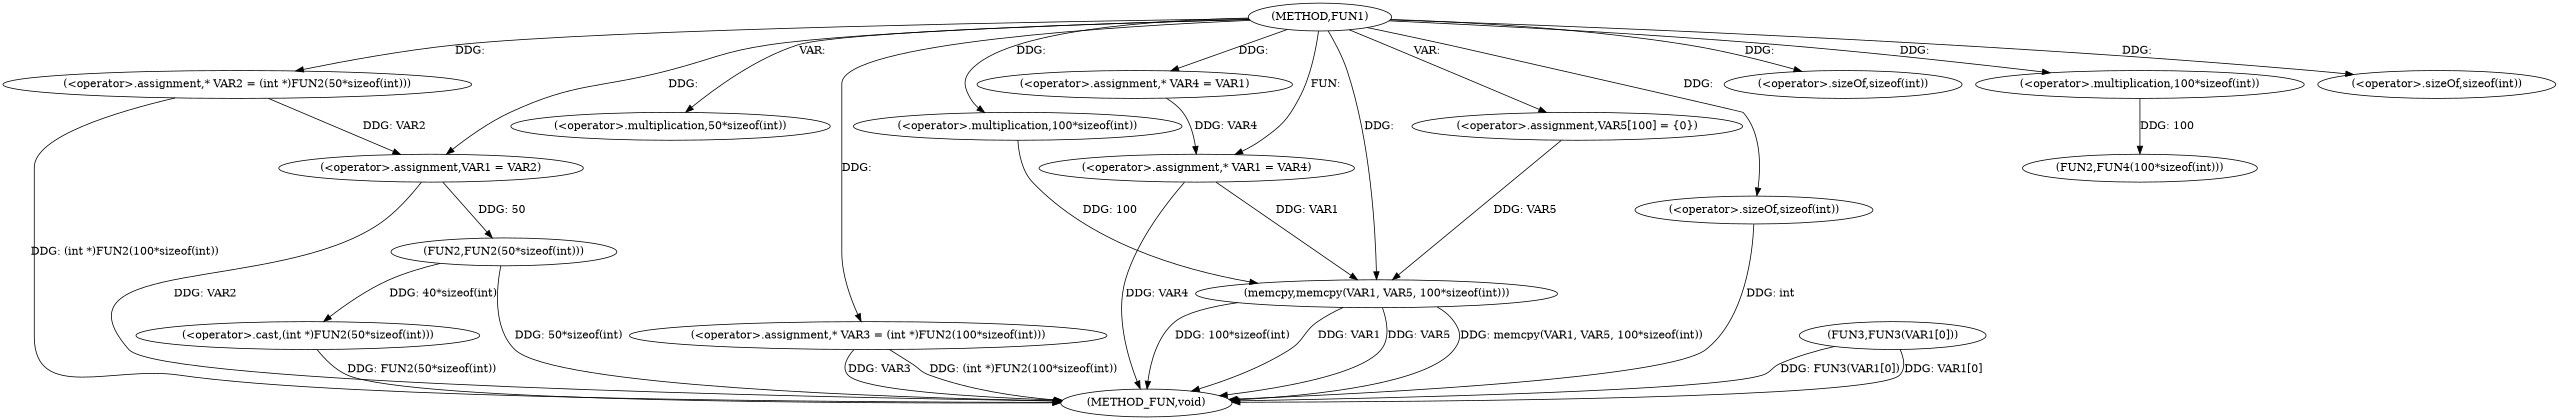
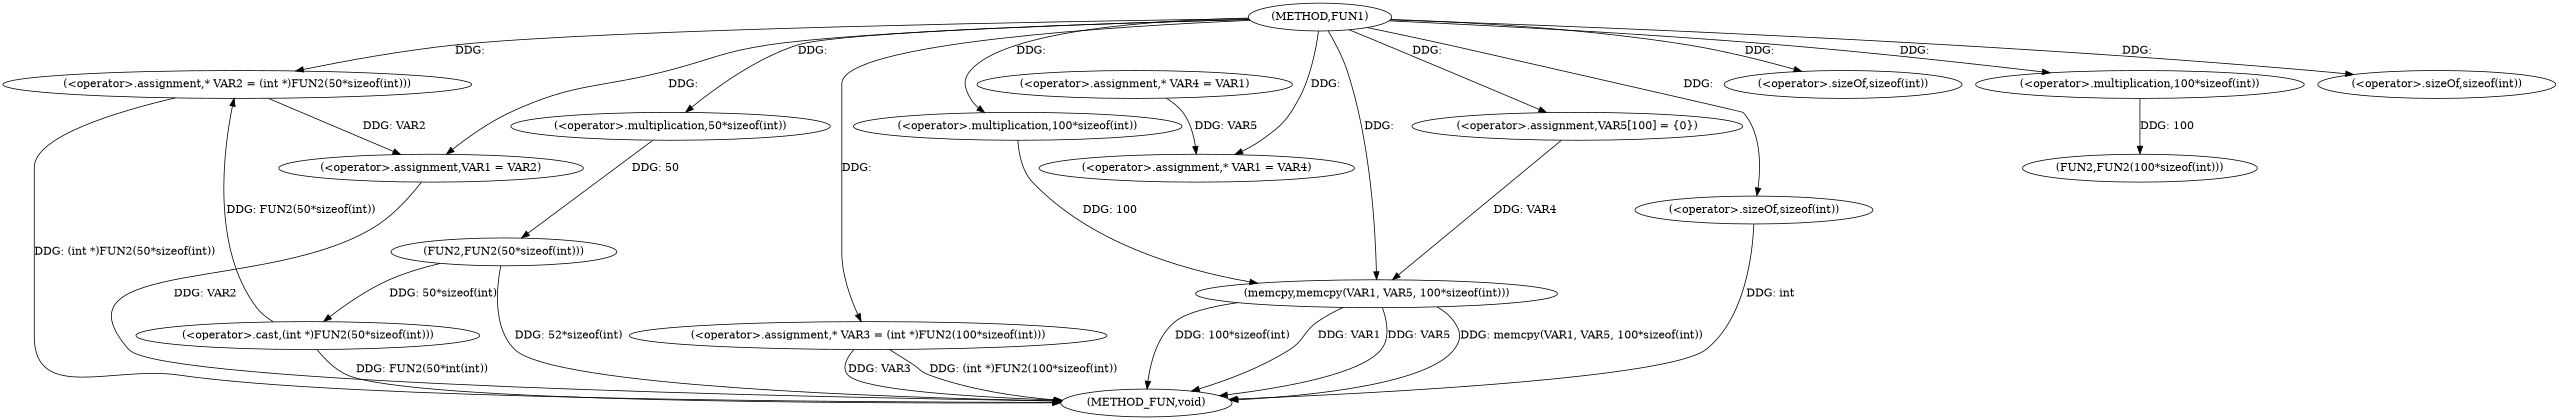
edge "(METHOD,FUN1)" -> "(<operator>.assignment,* VAR4 = VAR1)": removed, label "DDG:"
edge "(METHOD,FUN1)" -> "(<operator>.multiplication,50*sizeof(int))": label "VAR: " -> "DDG: "
edge "(METHOD,FUN1)" -> "(<operator>.assignment,VAR5[100] = {0})": label "VAR: " -> "DDG: "
edge "(METHOD,FUN1)" -> "(<operator>.assignment,* VAR1 = VAR4)": label "FUN: " -> "DDG: "
edge "(<operator>.assignment,* VAR4 = VAR1)" -> "(<operator>.assignment,* VAR1 = VAR4)": label "DDG: VAR4" -> "DDG: VAR5"
node "(FUN2,FUN4(100*sizeof(int)))": label "(FUN2,FUN4(100*sizeof(int)))" -> "(FUN2,FUN2(100*sizeof(int)))"
edge "(<operator>.assignment,VAR1 = VAR2)" -> "(FUN2,FUN2(50*sizeof(int)))": now "(<operator>.multiplication,50*sizeof(int))" -> "(FUN2,FUN2(50*sizeof(int)))"
edge "(<operator>.assignment,VAR5[100] = {0})" -> "(memcpy,memcpy(VAR1, VAR5, 100*sizeof(int)))": label "DDG: VAR5" -> "DDG: VAR4"
edge "(<operator>.cast,(int *)FUN2(50*sizeof(int)))" -> "(<operator>.assignment,* VAR2 = (int *)FUN2(50*sizeof(int)))": added, label "DDG: FUN2(50*sizeof(int))"
edge "(<operator>.assignment,* VAR1 = VAR4)" -> "(memcpy,memcpy(VAR1, VAR5, 100*sizeof(int)))": removed, label "DDG: VAR1"
edge "(<operator>.assignment,* VAR2 = (int *)FUN2(50*sizeof(int)))" -> "(METHOD_FUN,void)": label "DDG: (int *)FUN2(100*sizeof(int))" -> "DDG: (int *)FUN2(50*sizeof(int))"
edge "(<operator>.assignment,* VAR1 = VAR4)" -> "(METHOD_FUN,void)": removed, label "DDG: VAR4"
edge "(FUN2,FUN2(50*sizeof(int)))" -> "(<operator>.cast,(int *)FUN2(50*sizeof(int)))": label "DDG: 40*sizeof(int)" -> "DDG: 50*sizeof(int)"
edge "(FUN2,FUN2(50*sizeof(int)))" -> "(METHOD_FUN,void)": label "DDG: 50*sizeof(int)" -> "DDG: 52*sizeof(int)"
node "(FUN3,FUN3(VAR1[0]))": removed
edge "(<operator>.cast,(int *)FUN2(50*sizeof(int)))" -> "(METHOD_FUN,void)": label "DDG: FUN2(50*sizeof(int))" -> "DDG: FUN2(50*int(int))"
